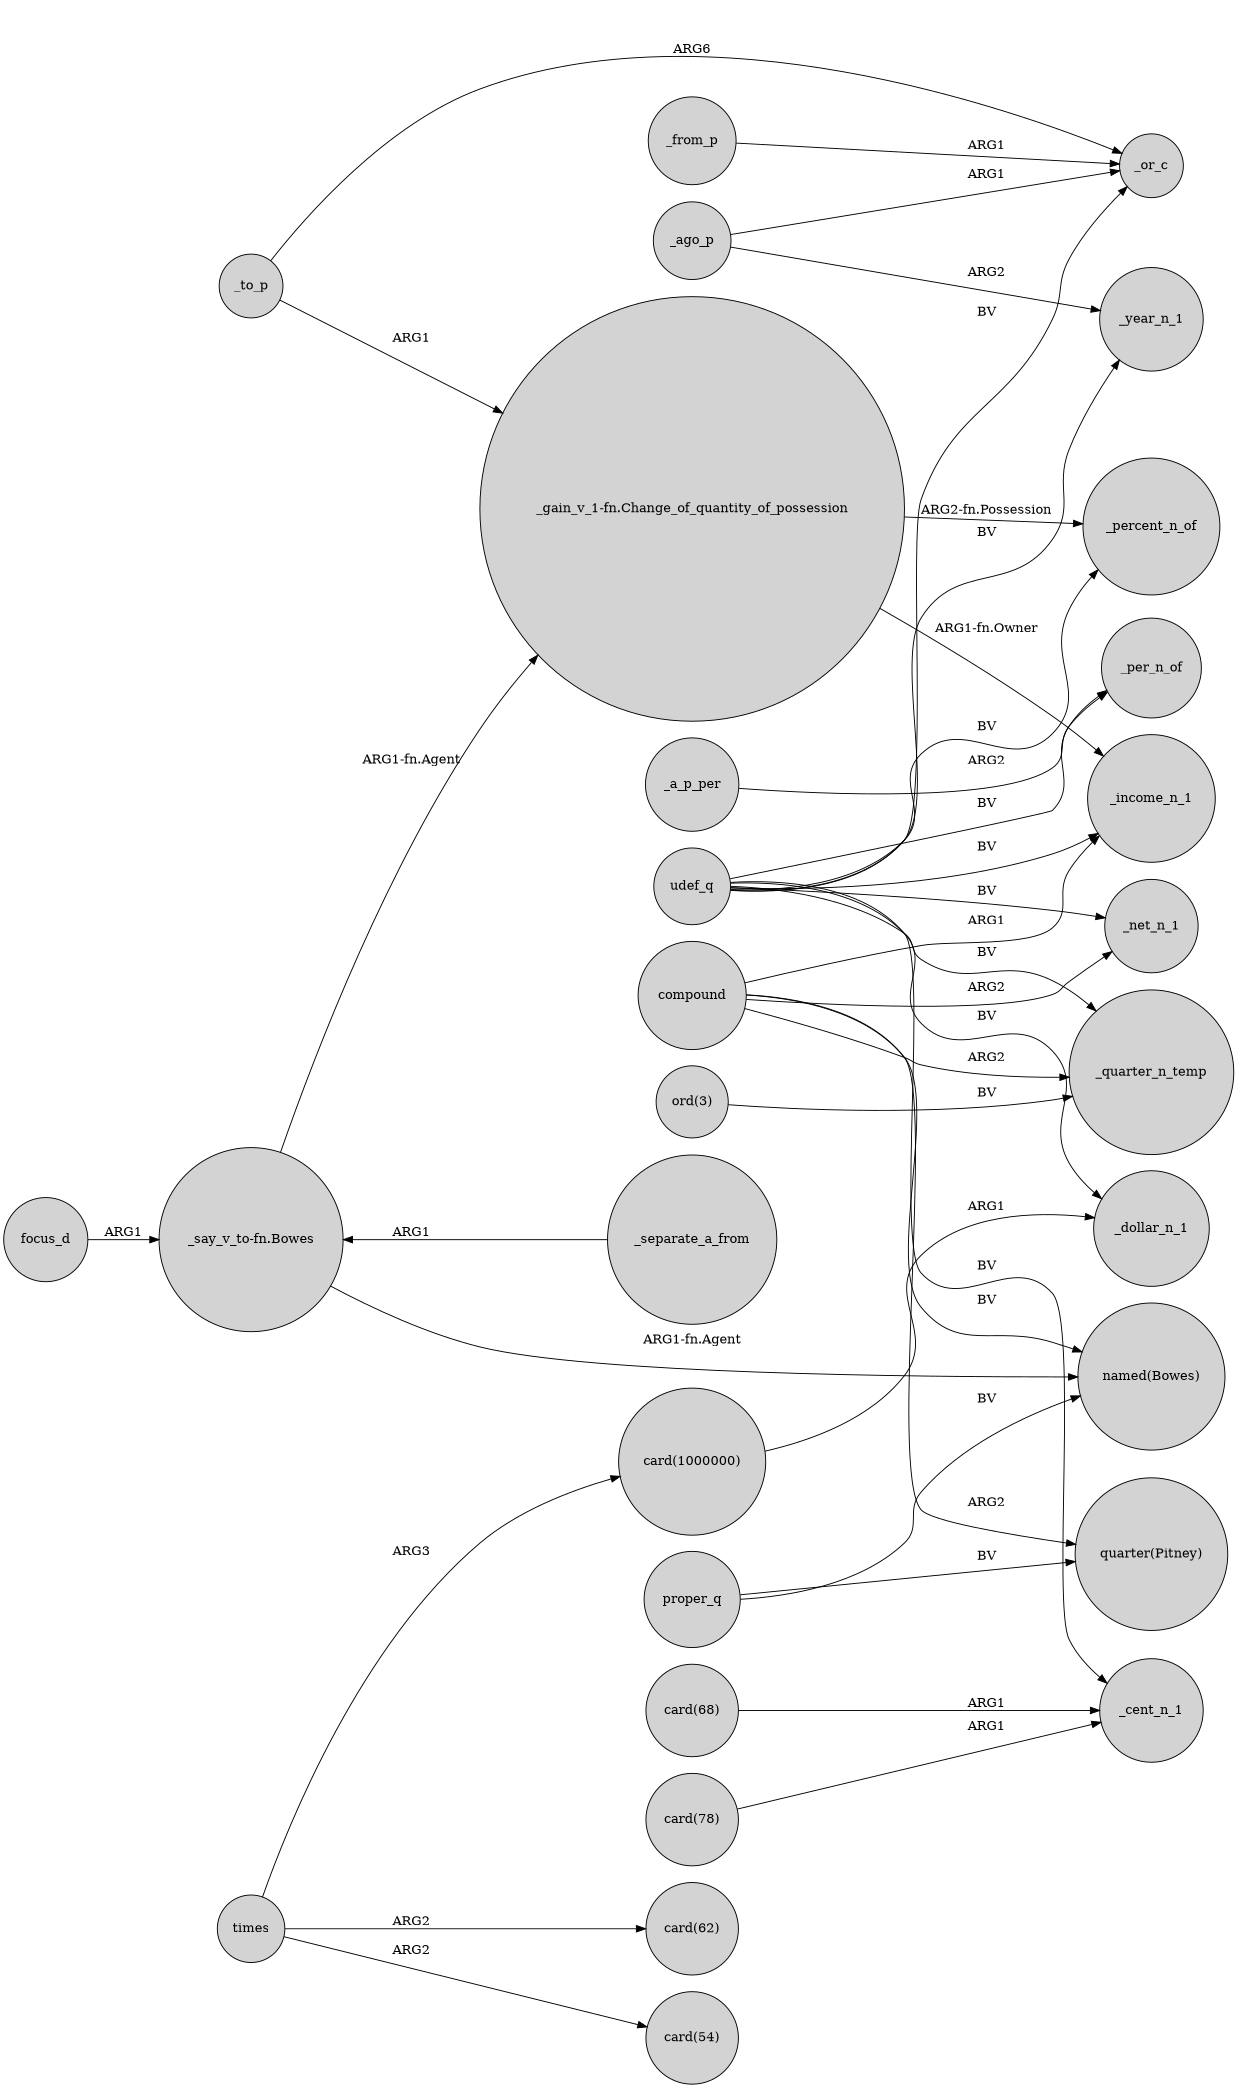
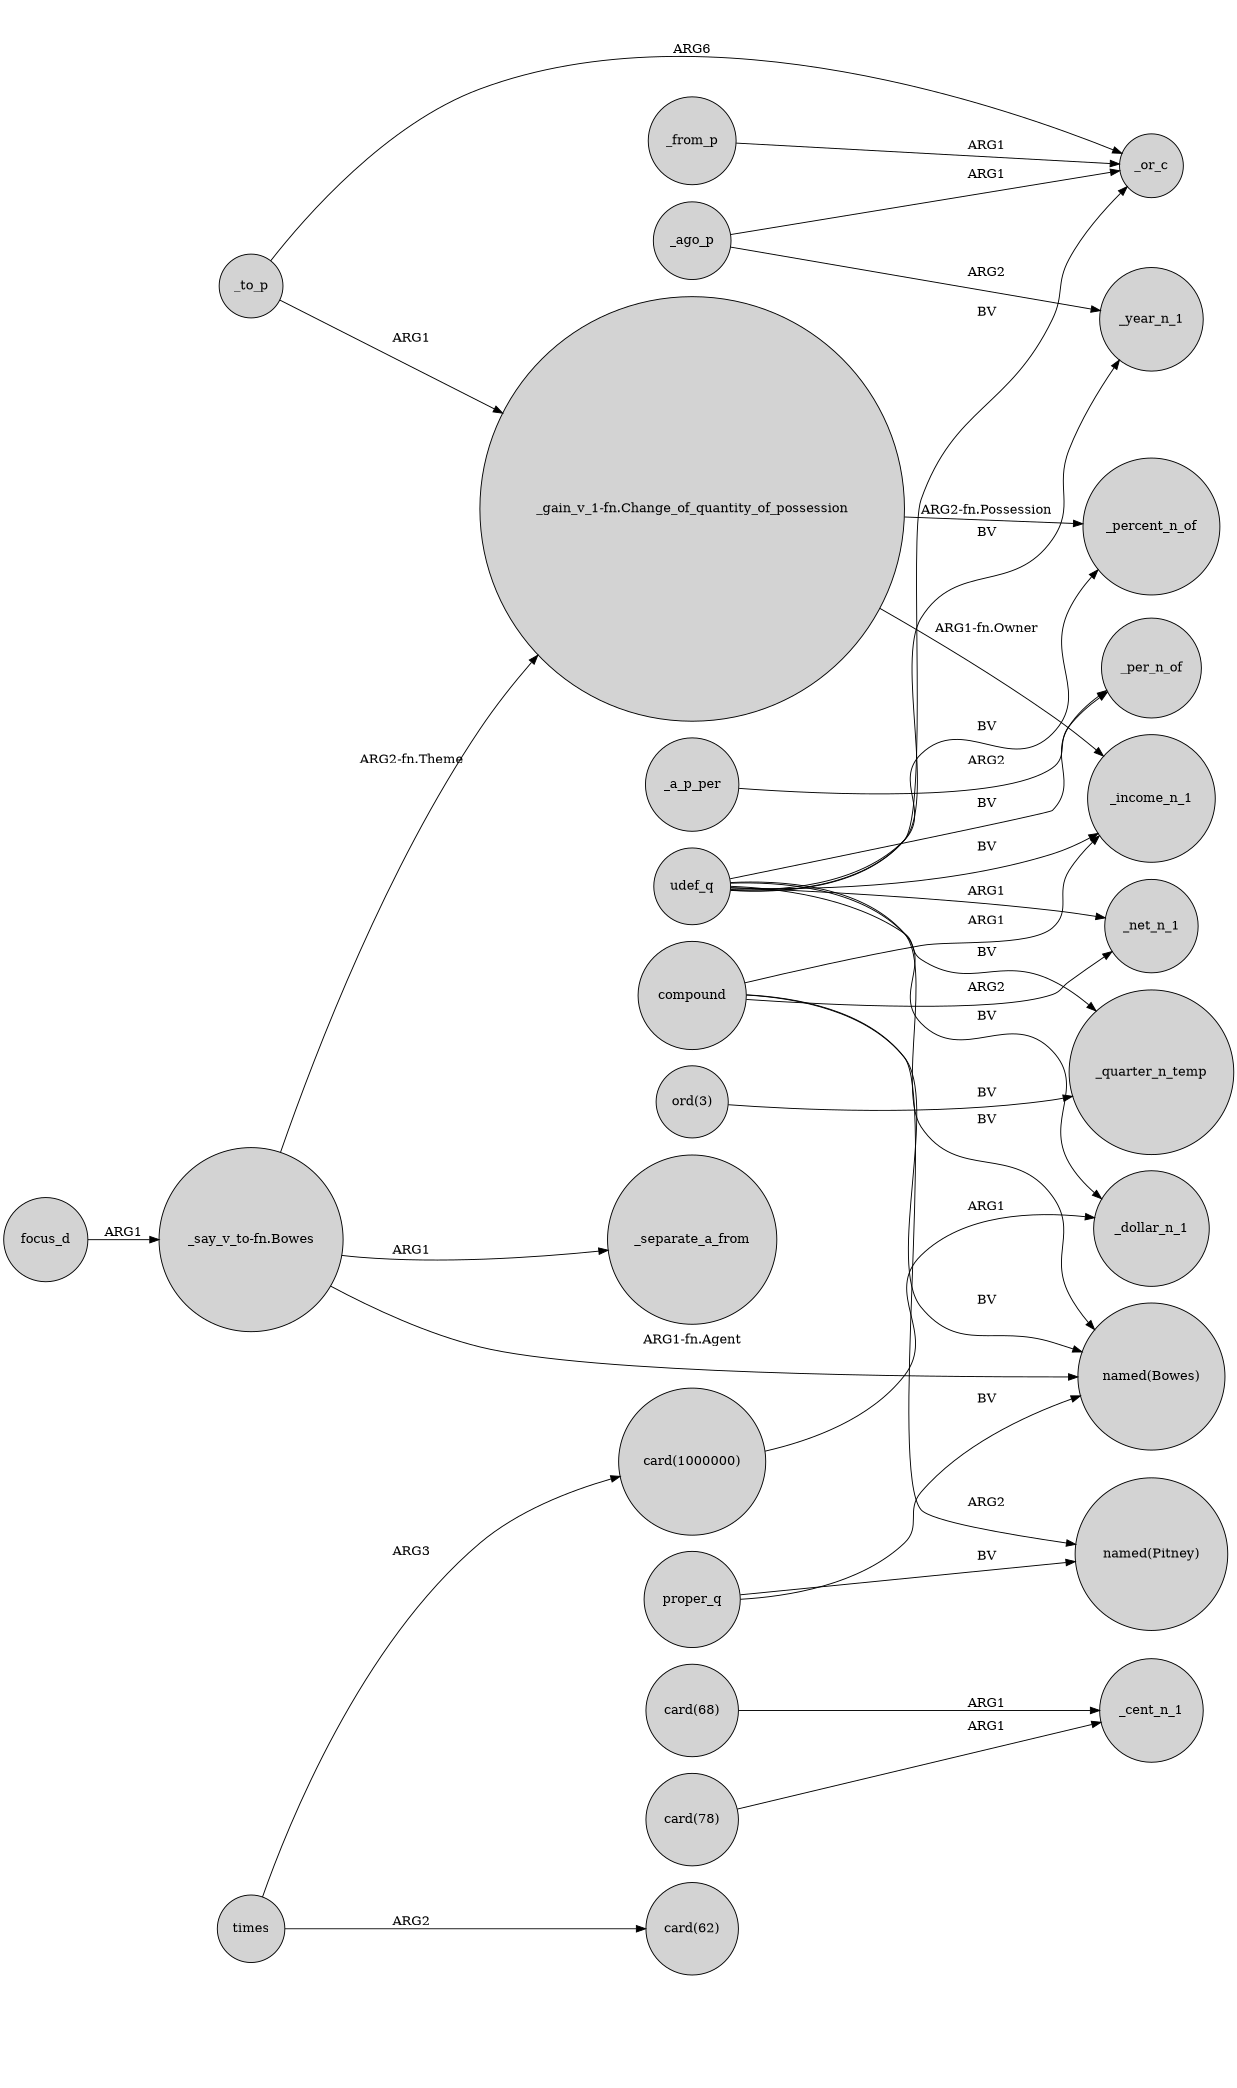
edge "_say_v_to-fn.Bowes" -> "_gain_v_1-fn.Change_of_quantity_of_possession": label "ARG1-fn.Agent" -> "ARG2-fn.Theme"
edge "udef_q" -> "_net_n_1": label "BV" -> "ARG1"
edge "compound" -> "_quarter_n_temp": removed, label "ARG2"
edge "_separate_a_from" -> "_say_v_to-fn.Bowes": reversed
edge "udef_q" -> "_cent_n_1": now "udef_q" -> "named(Bowes)"
node "quarter(Pitney)": label "quarter(Pitney)" -> "named(Pitney)"
node "card(54)": removed
